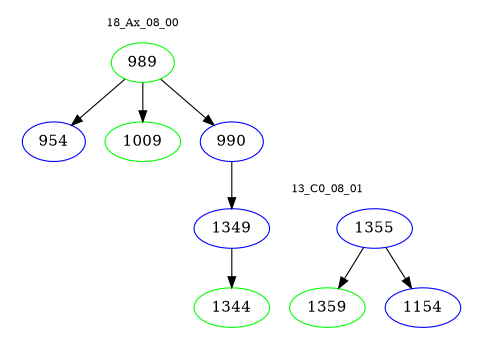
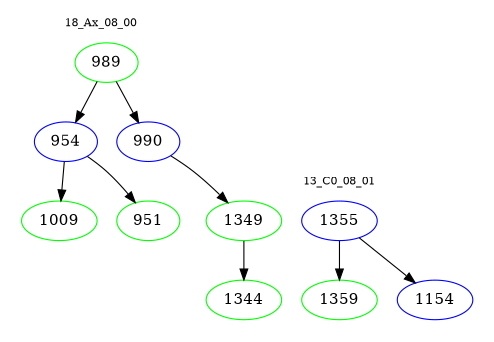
edge "989" -> "1009": now "954" -> "1009"
node "951": added
node "1349": color blue -> green
